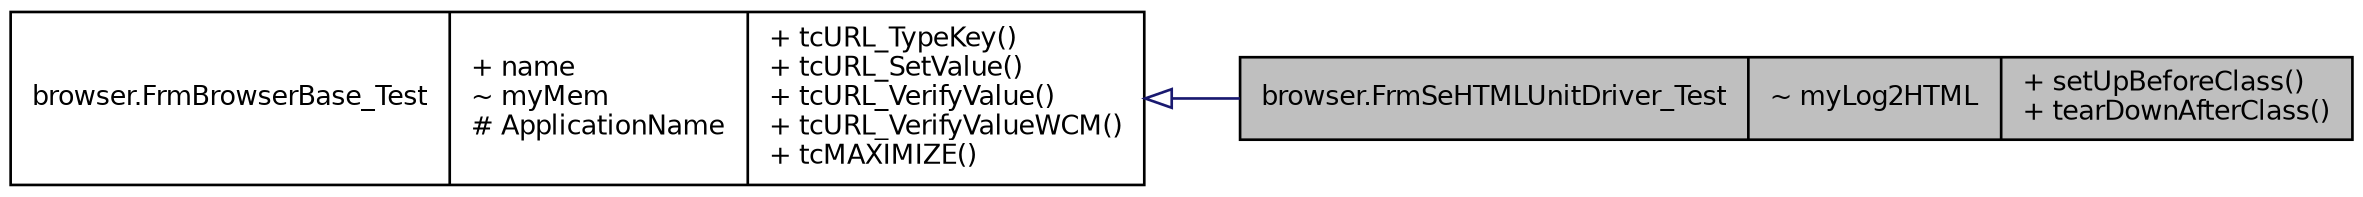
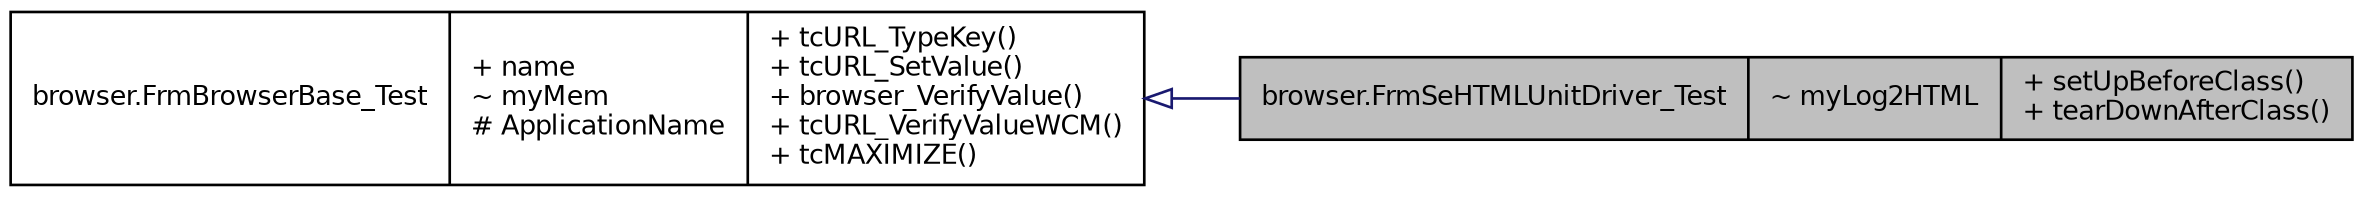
node "browser.FrmBrowserBase_Test": text "+ tcURL_VerifyValue()" -> "+ browser_VerifyValue()"
